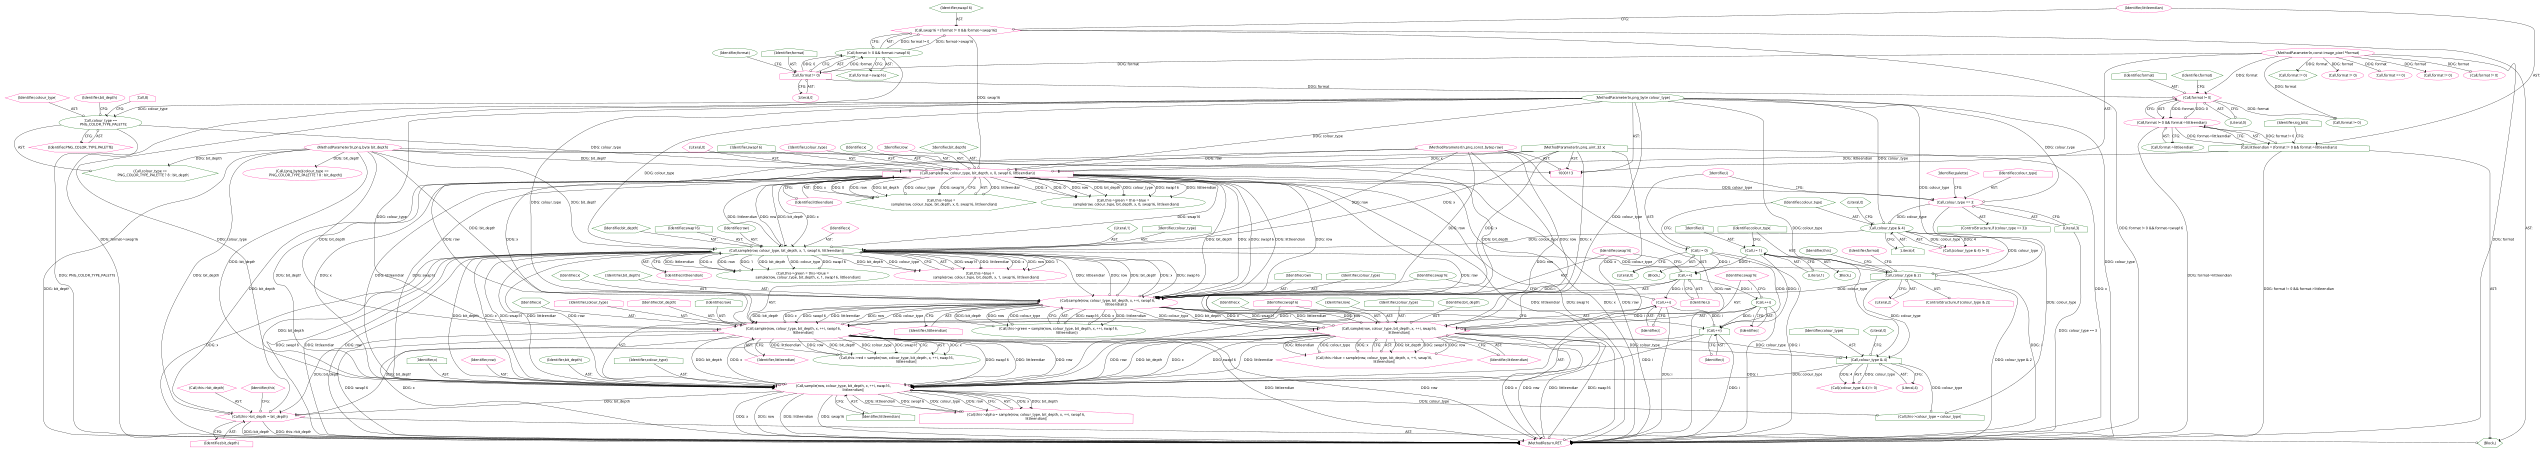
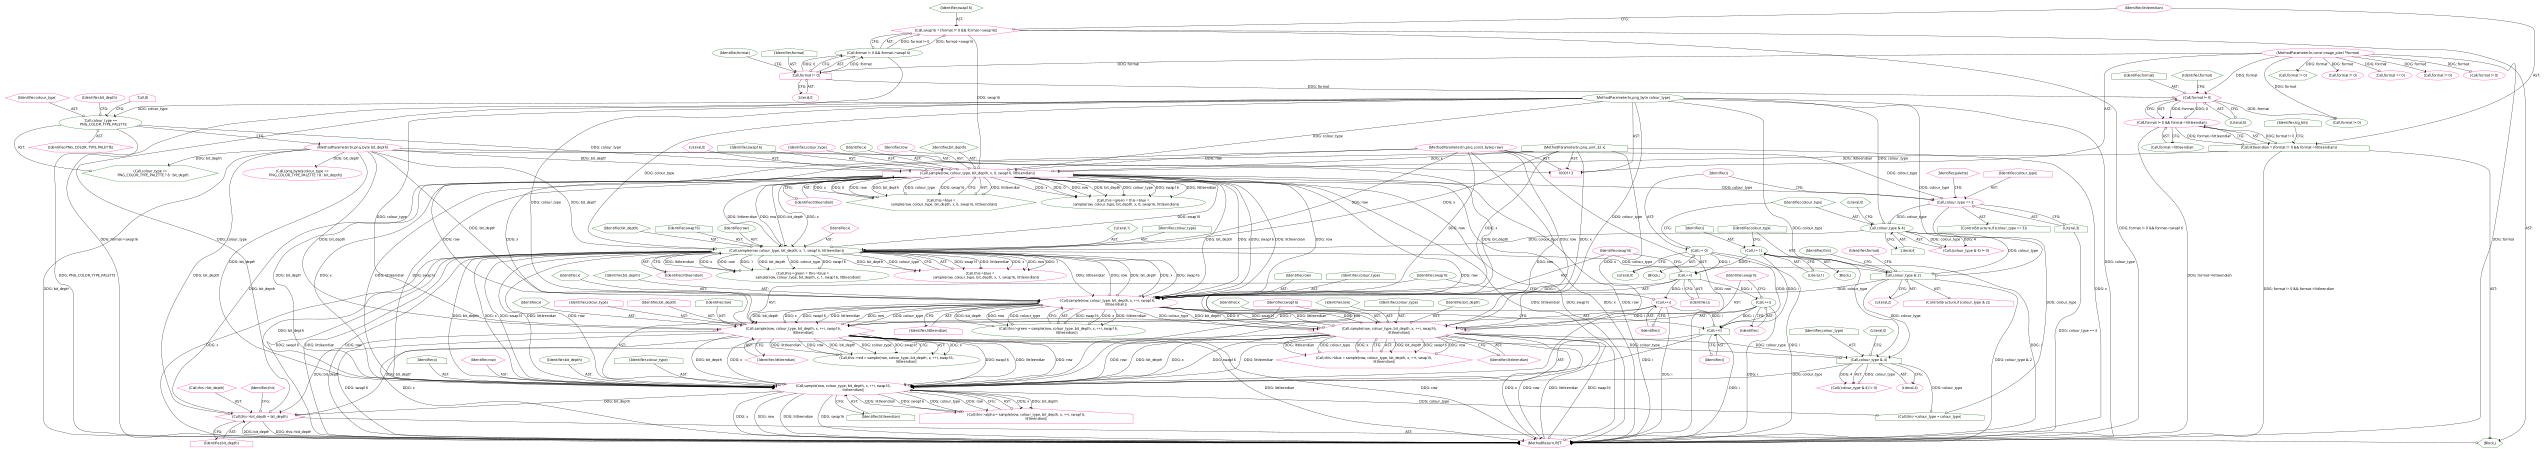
node "(Call,format->swap16)": removed
edge "(MethodParameterIn,png_byte colour_type)" -> "(Call,colour_type == 3)": now "(MethodParameterIn,png_const_bytep row)" -> "(Call,colour_type == 3)"
edge "(Call,colour_type == PNG_COLOR_TYPE_PALETTE)" -> "(Identifier,PNG_COLOR_TYPE_PALETTE)": now "(Call,colour_type == PNG_COLOR_TYPE_PALETTE)" -> "(MethodParameterIn,png_byte bit_depth)"
